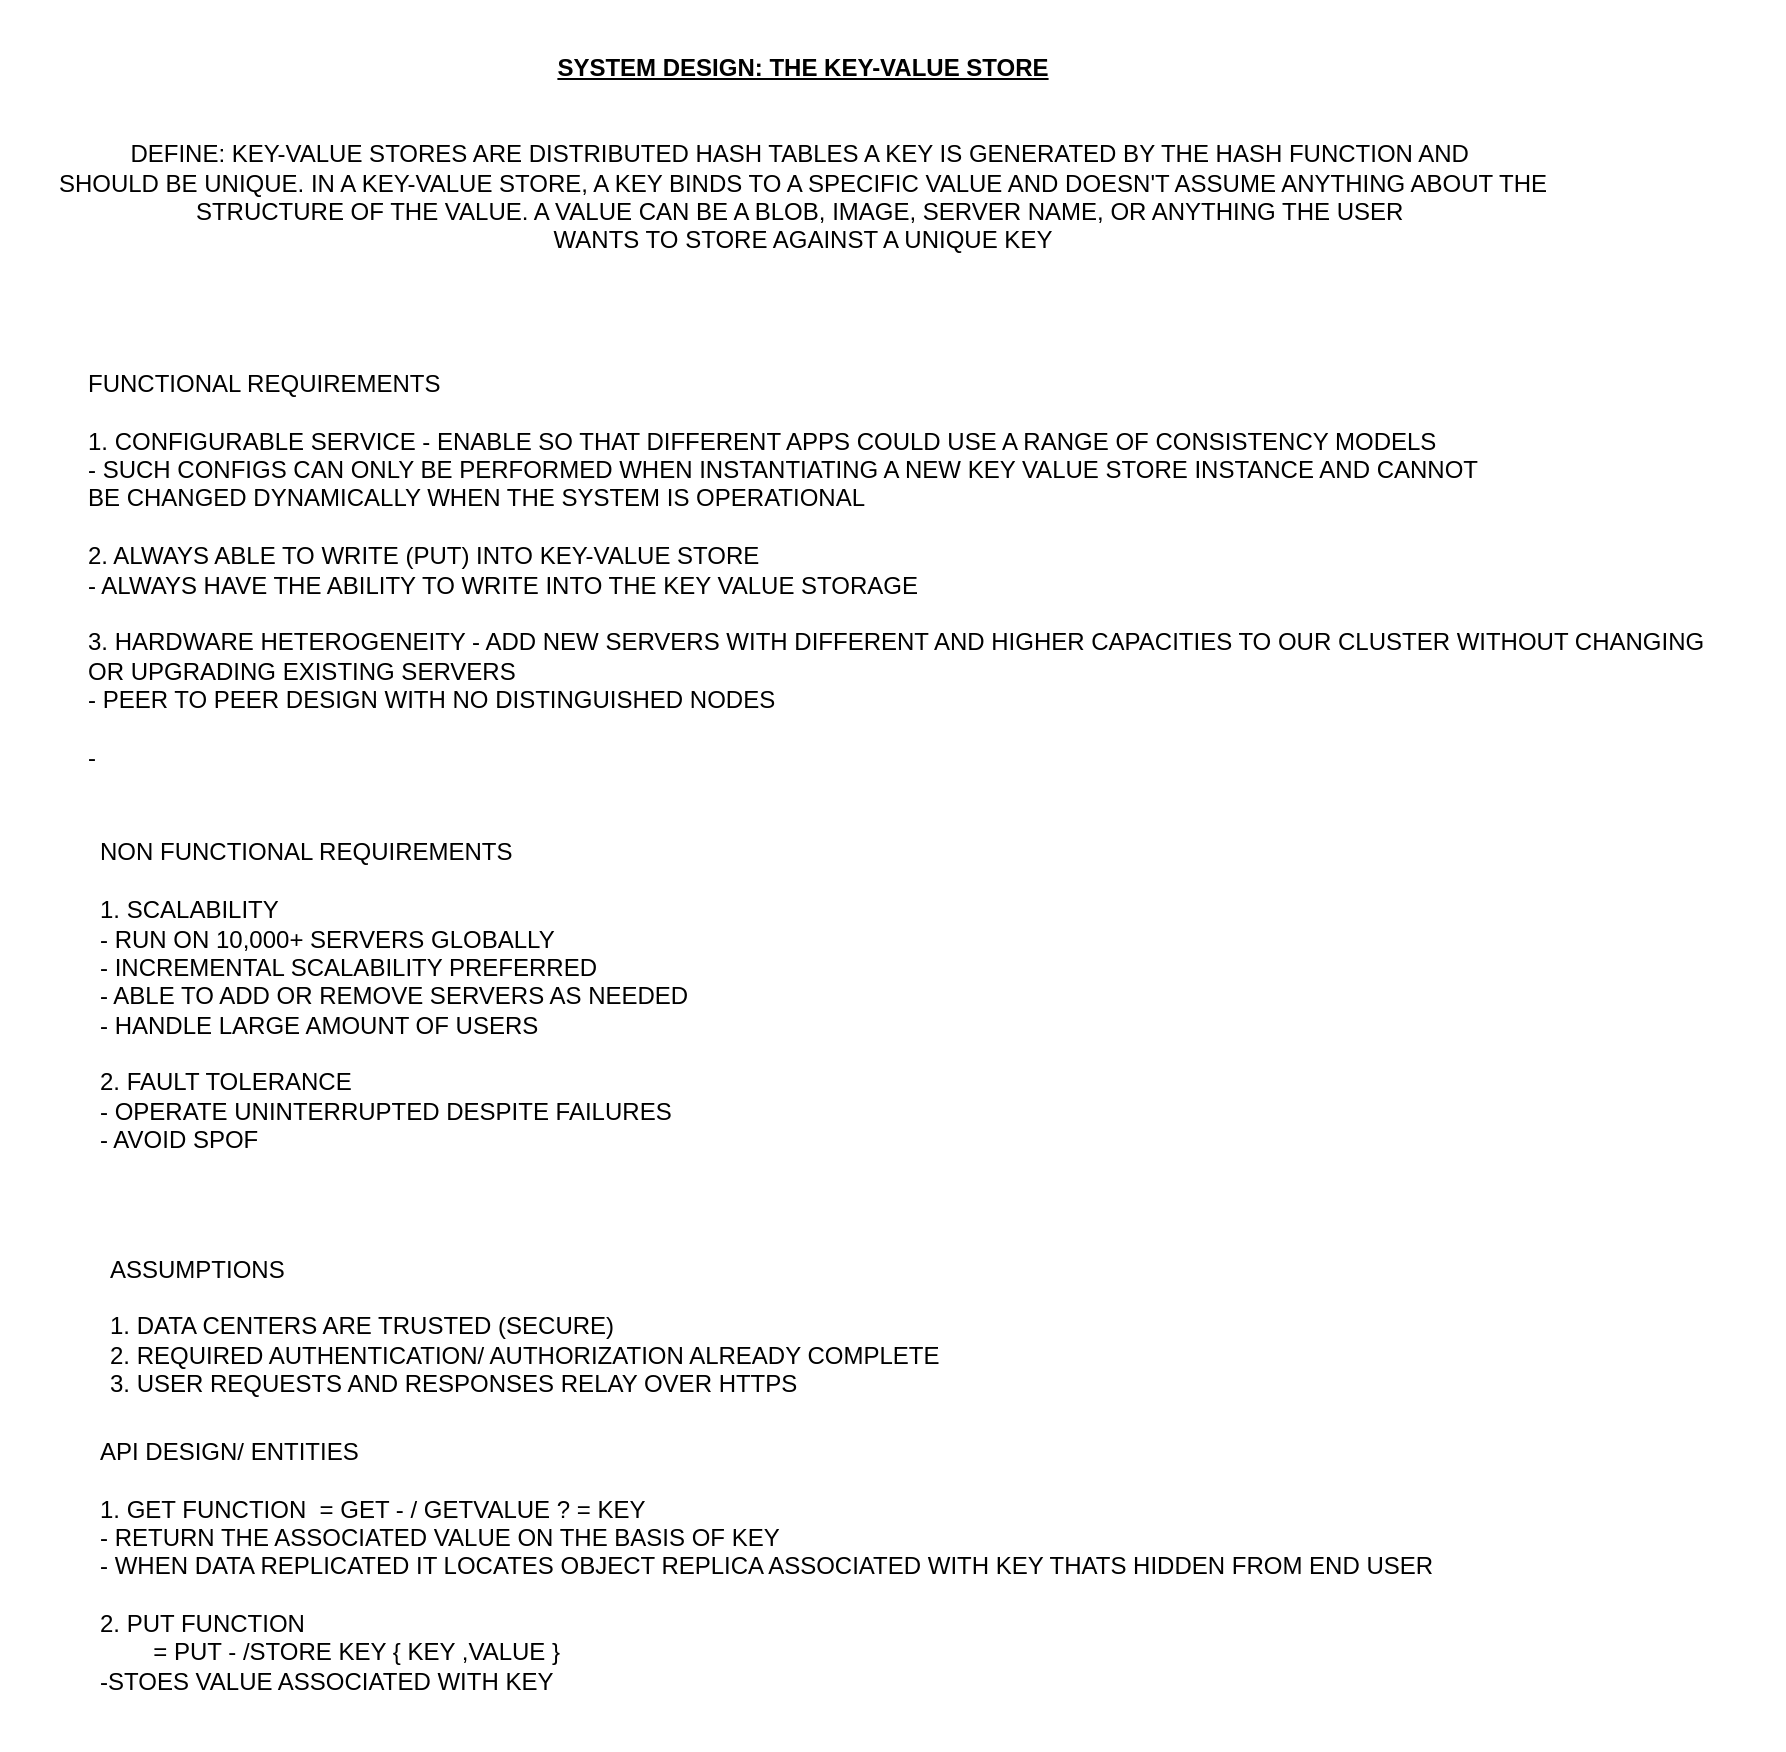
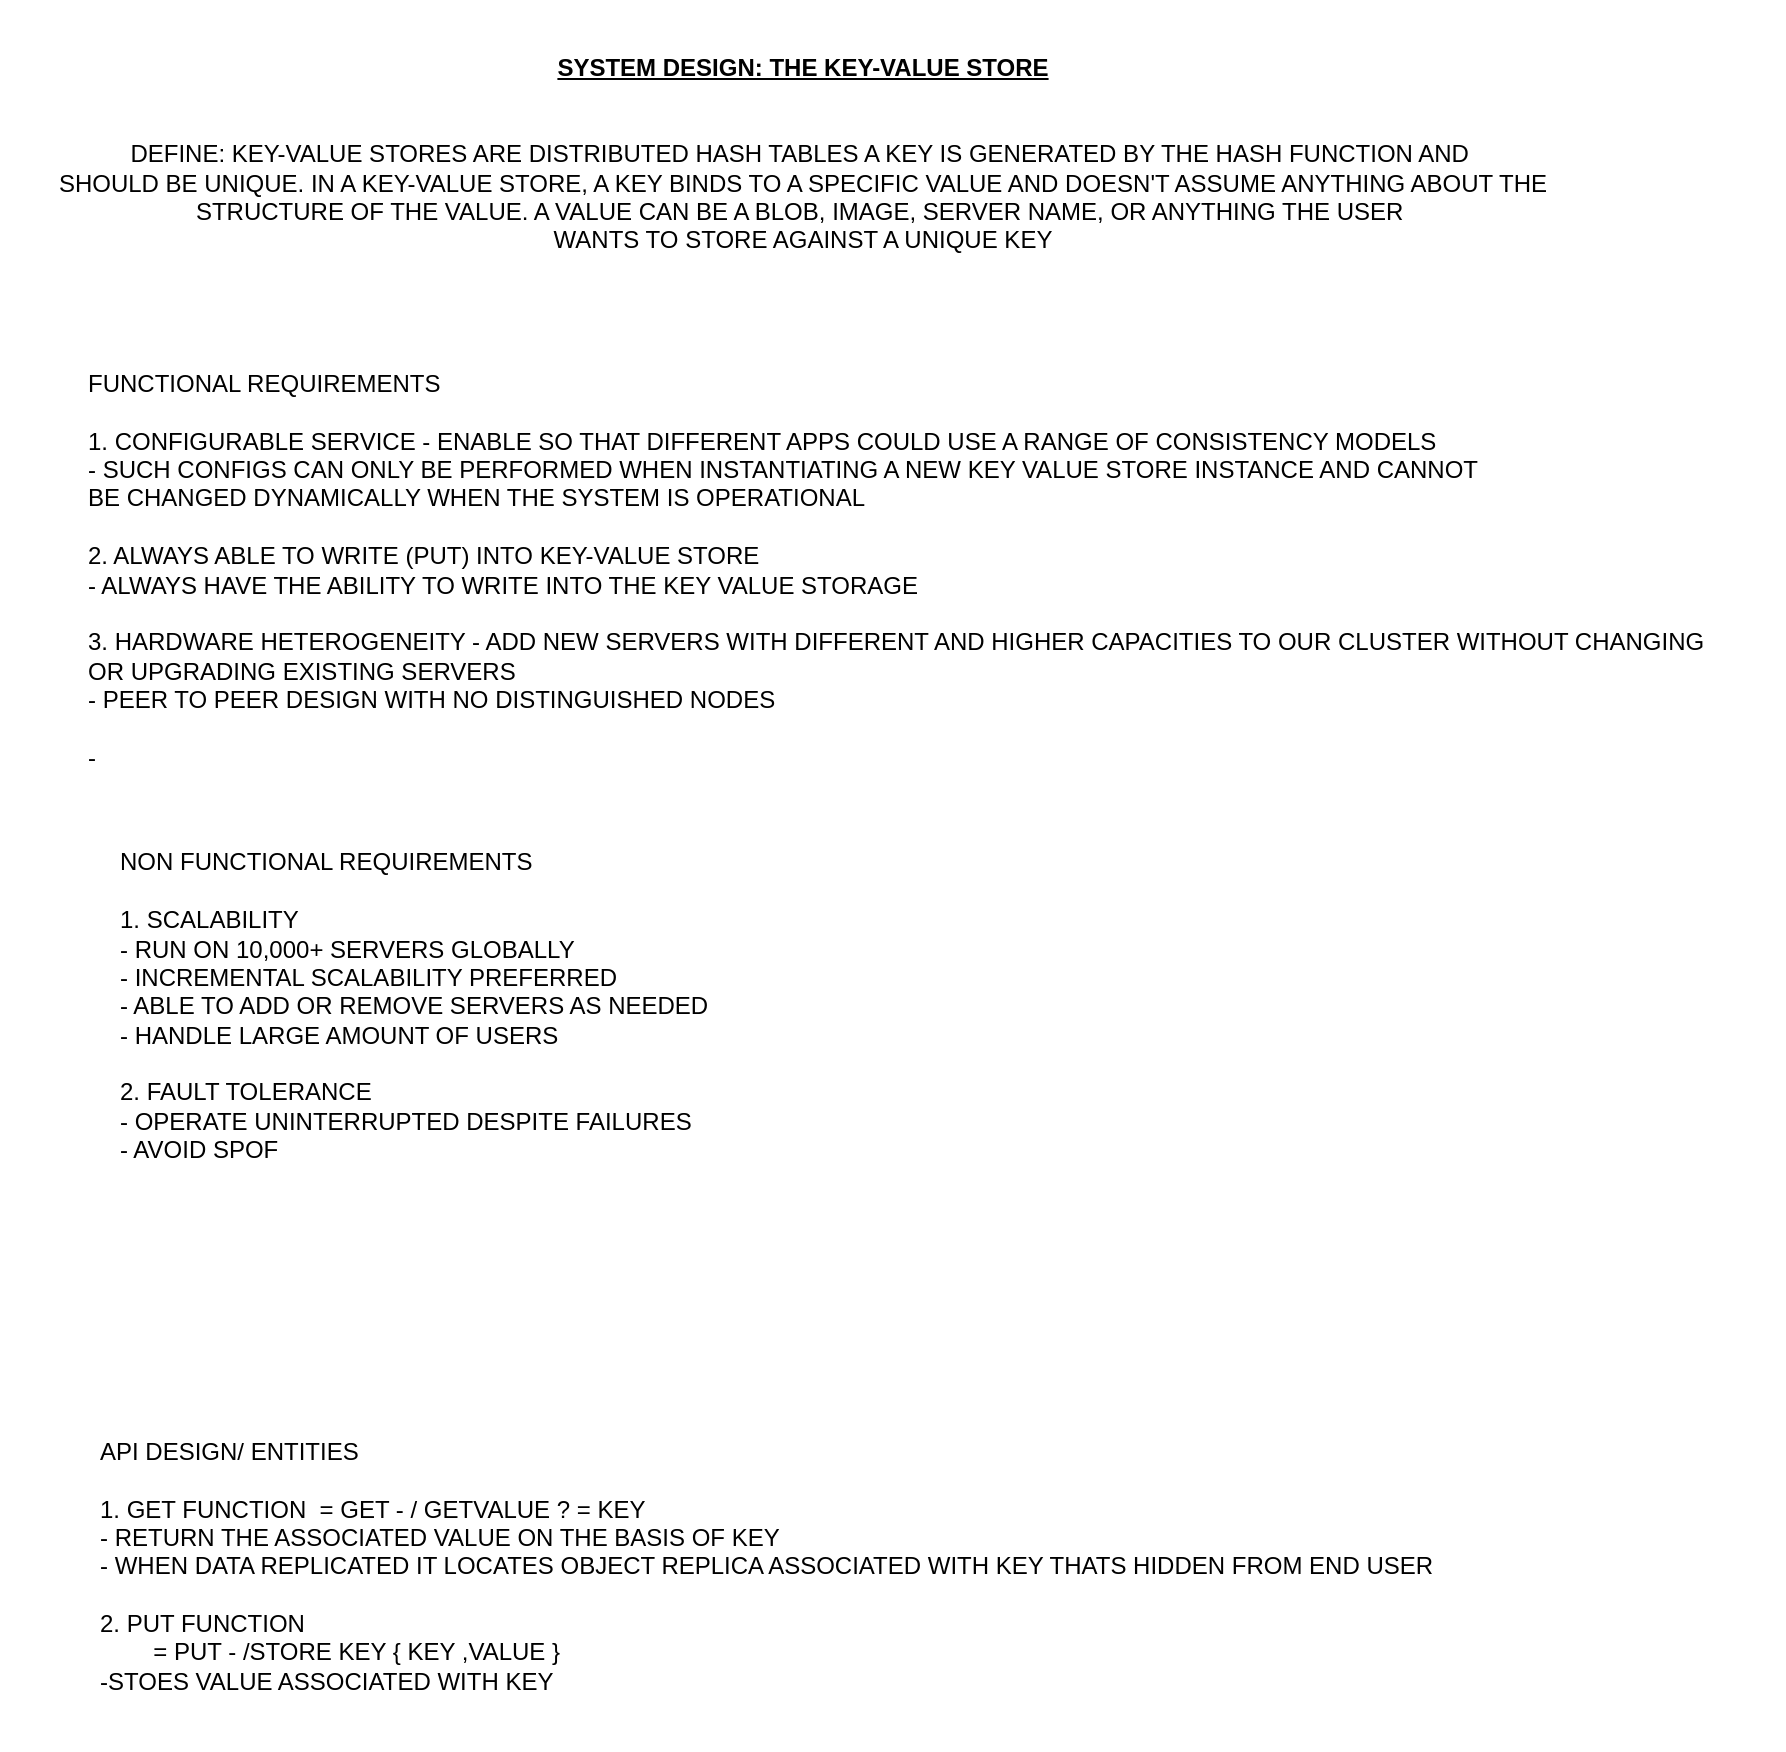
node "NON FUNCTIONAL REQUIREMENTS 1. SCALABILITY - RUN ON 10,000+ SERVERS GLOBALLY - INCREMENTAL SCALABILITY PREFERRED - ABLE TO ADD OR REMOVE SERVERS AS NEEDED - HANDLE LARGE AMOUNT OF USERS 2. FAULT TOLERANCE - OPERATE UNINTERRUPTED DESPITE FAILURES - AVOID SPOF": moved (409, 997) -> (429, 1007)
node "ASSUMPTIONS 1. DATA CENTERS ARE TRUSTED (SECURE) 2. REQUIRED AUTHENTICATION/ AUTHORIZATION ALREADY COMPLETE 3. USER REQUESTS AND RESPONSES RELAY OVER HTTPS": removed
